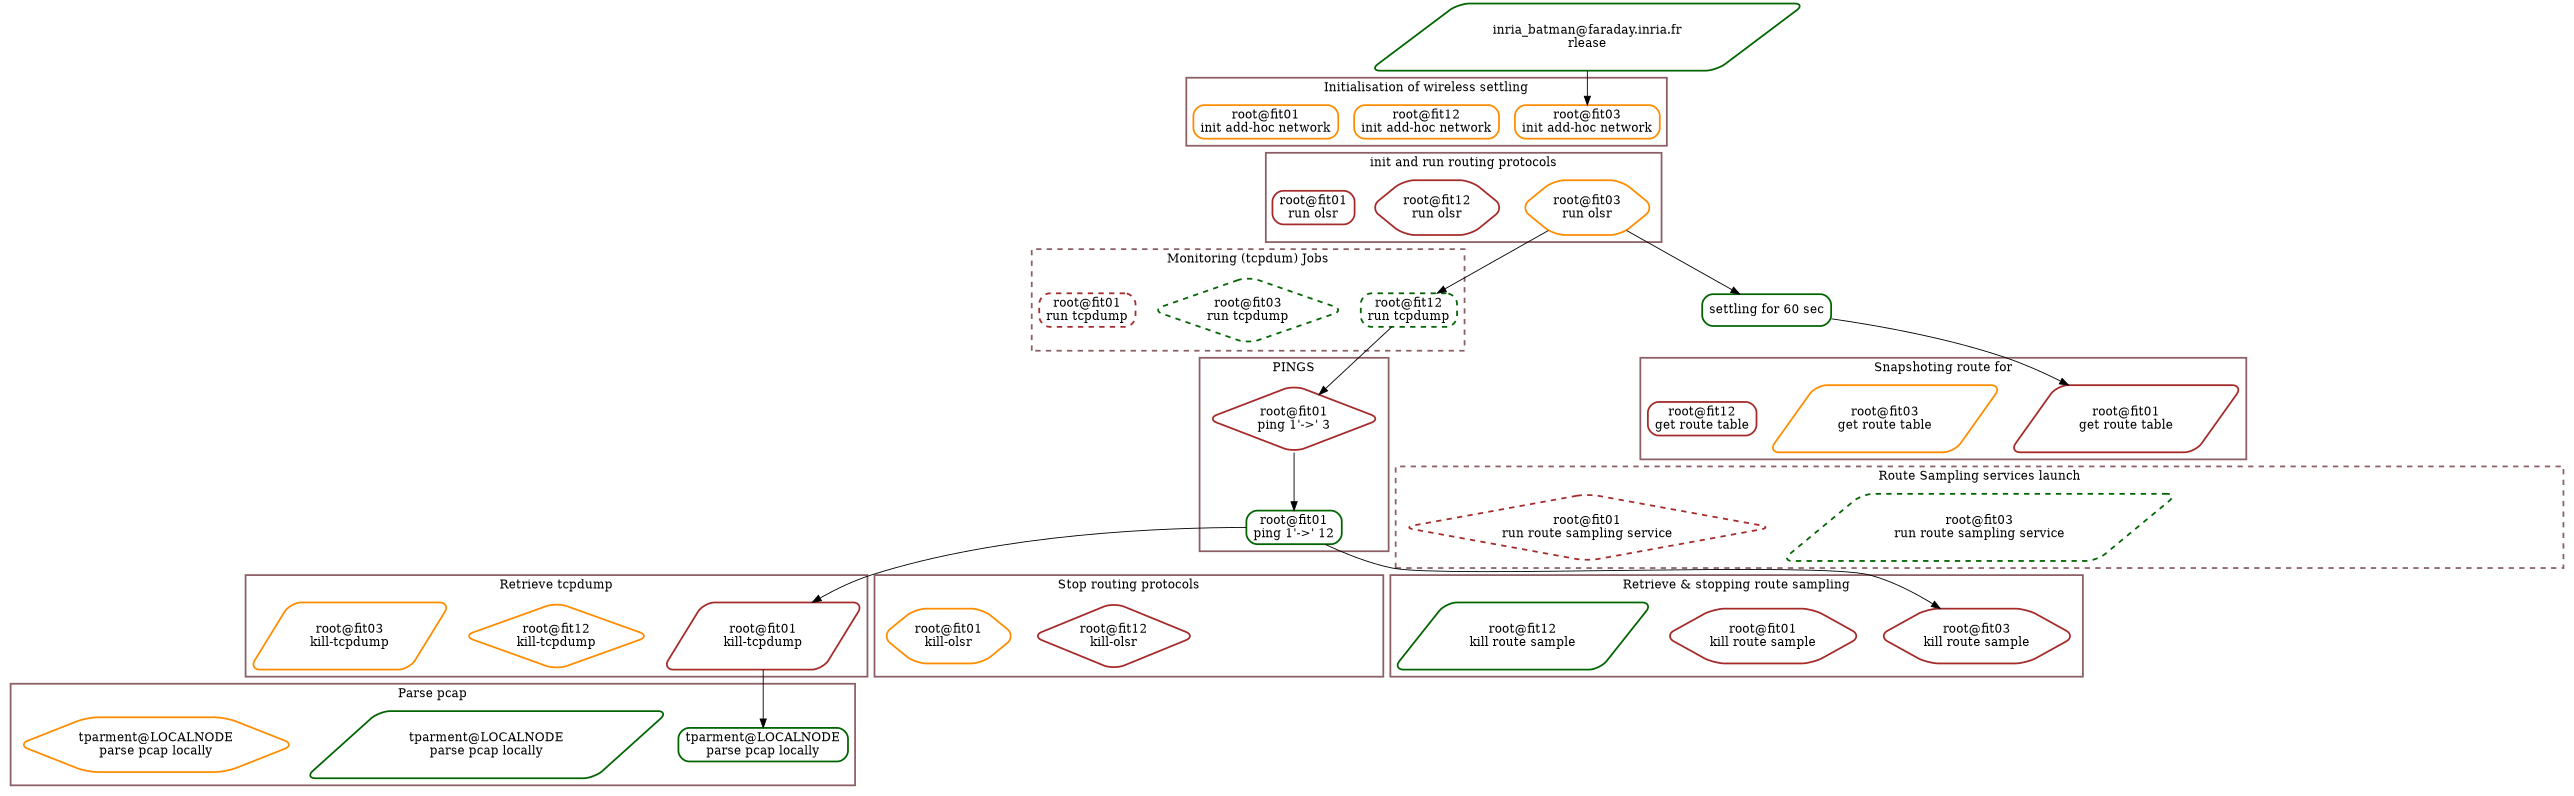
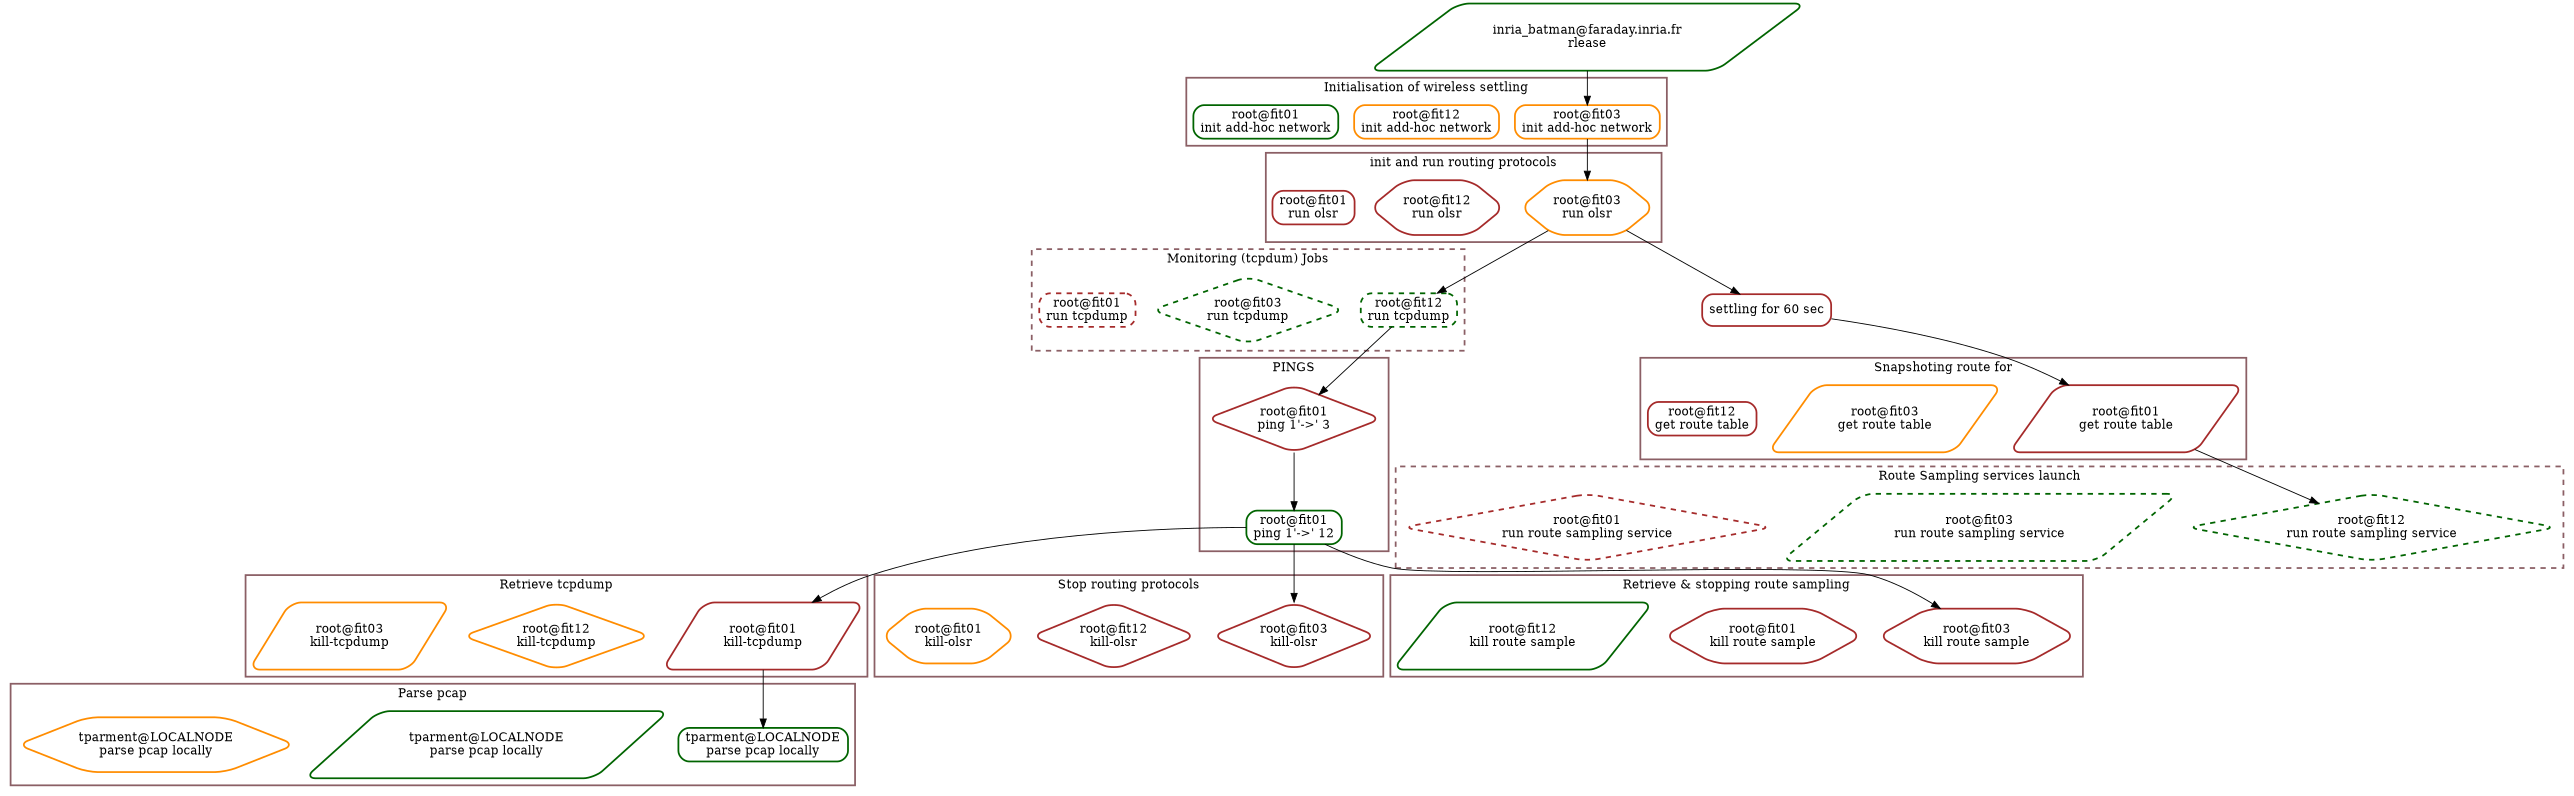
node "root@fit01 init add-hoc network": color darkorange -> darkgreen
edge "root@fit03 init add-hoc network" -> "root@fit03 run olsr": added
node "settling for 60 sec": color darkgreen -> brown
node "root@fit12 run route sampling service": added
node "root@fit03 kill-olsr": added
